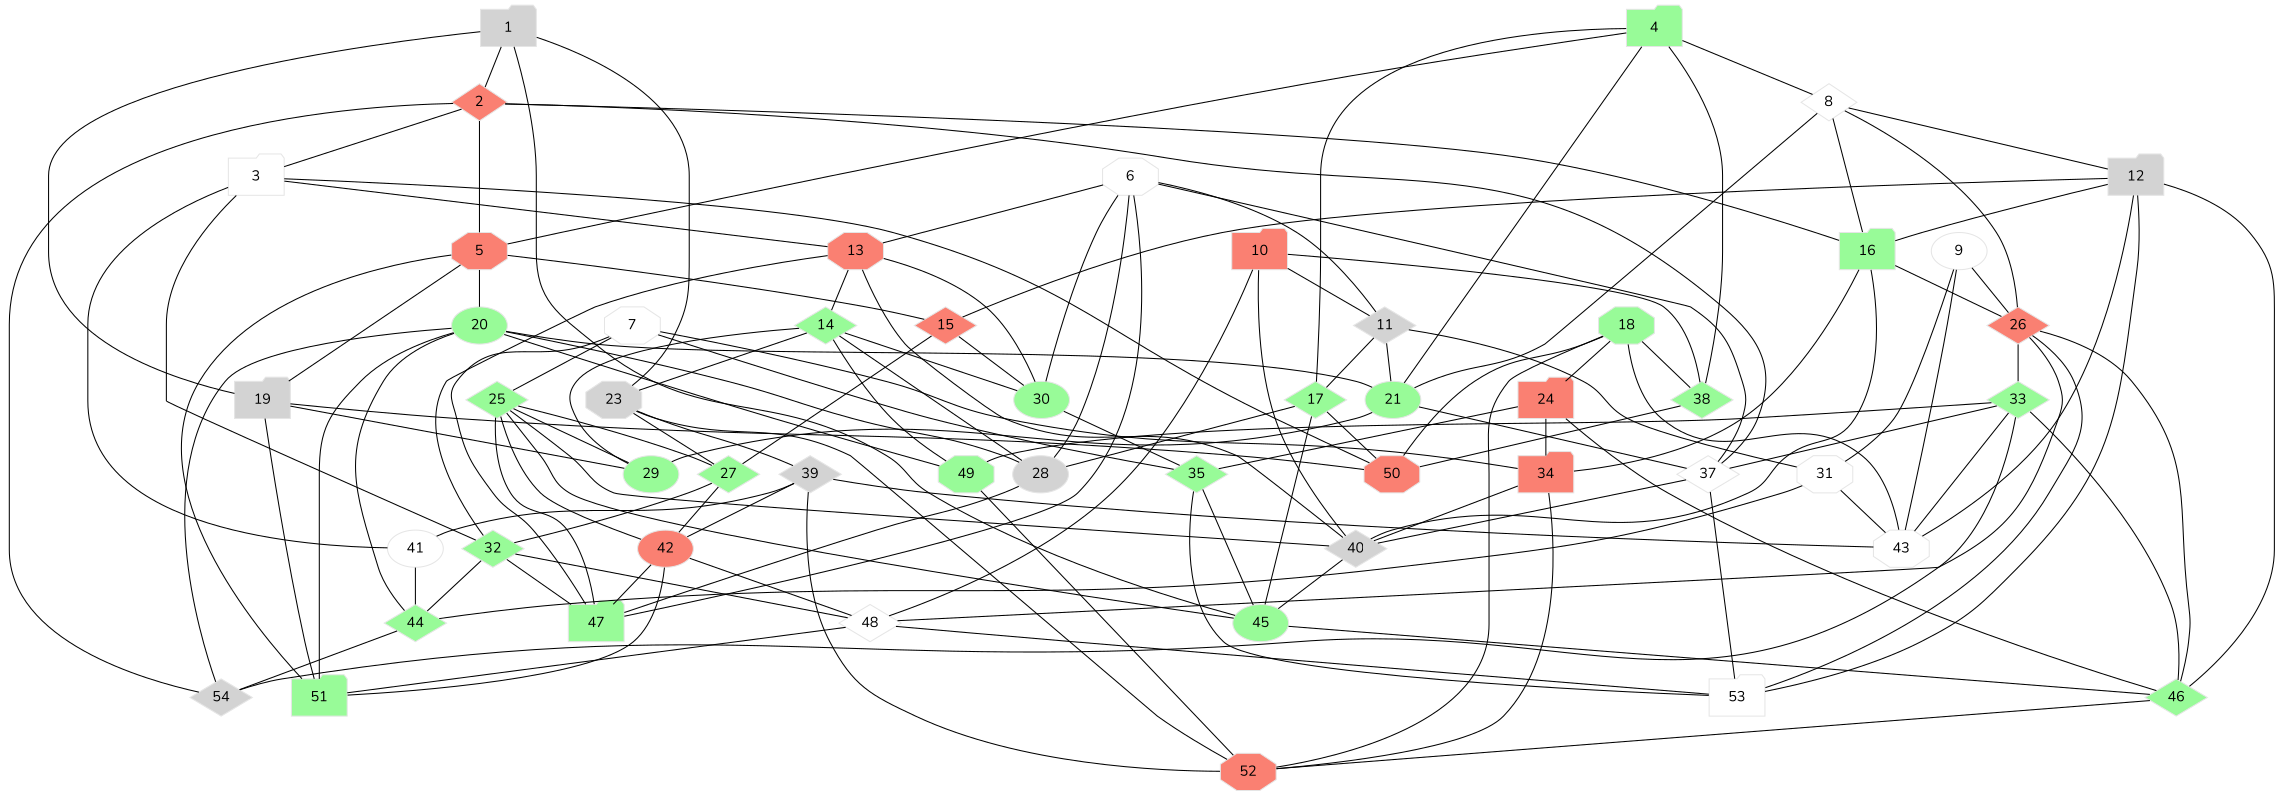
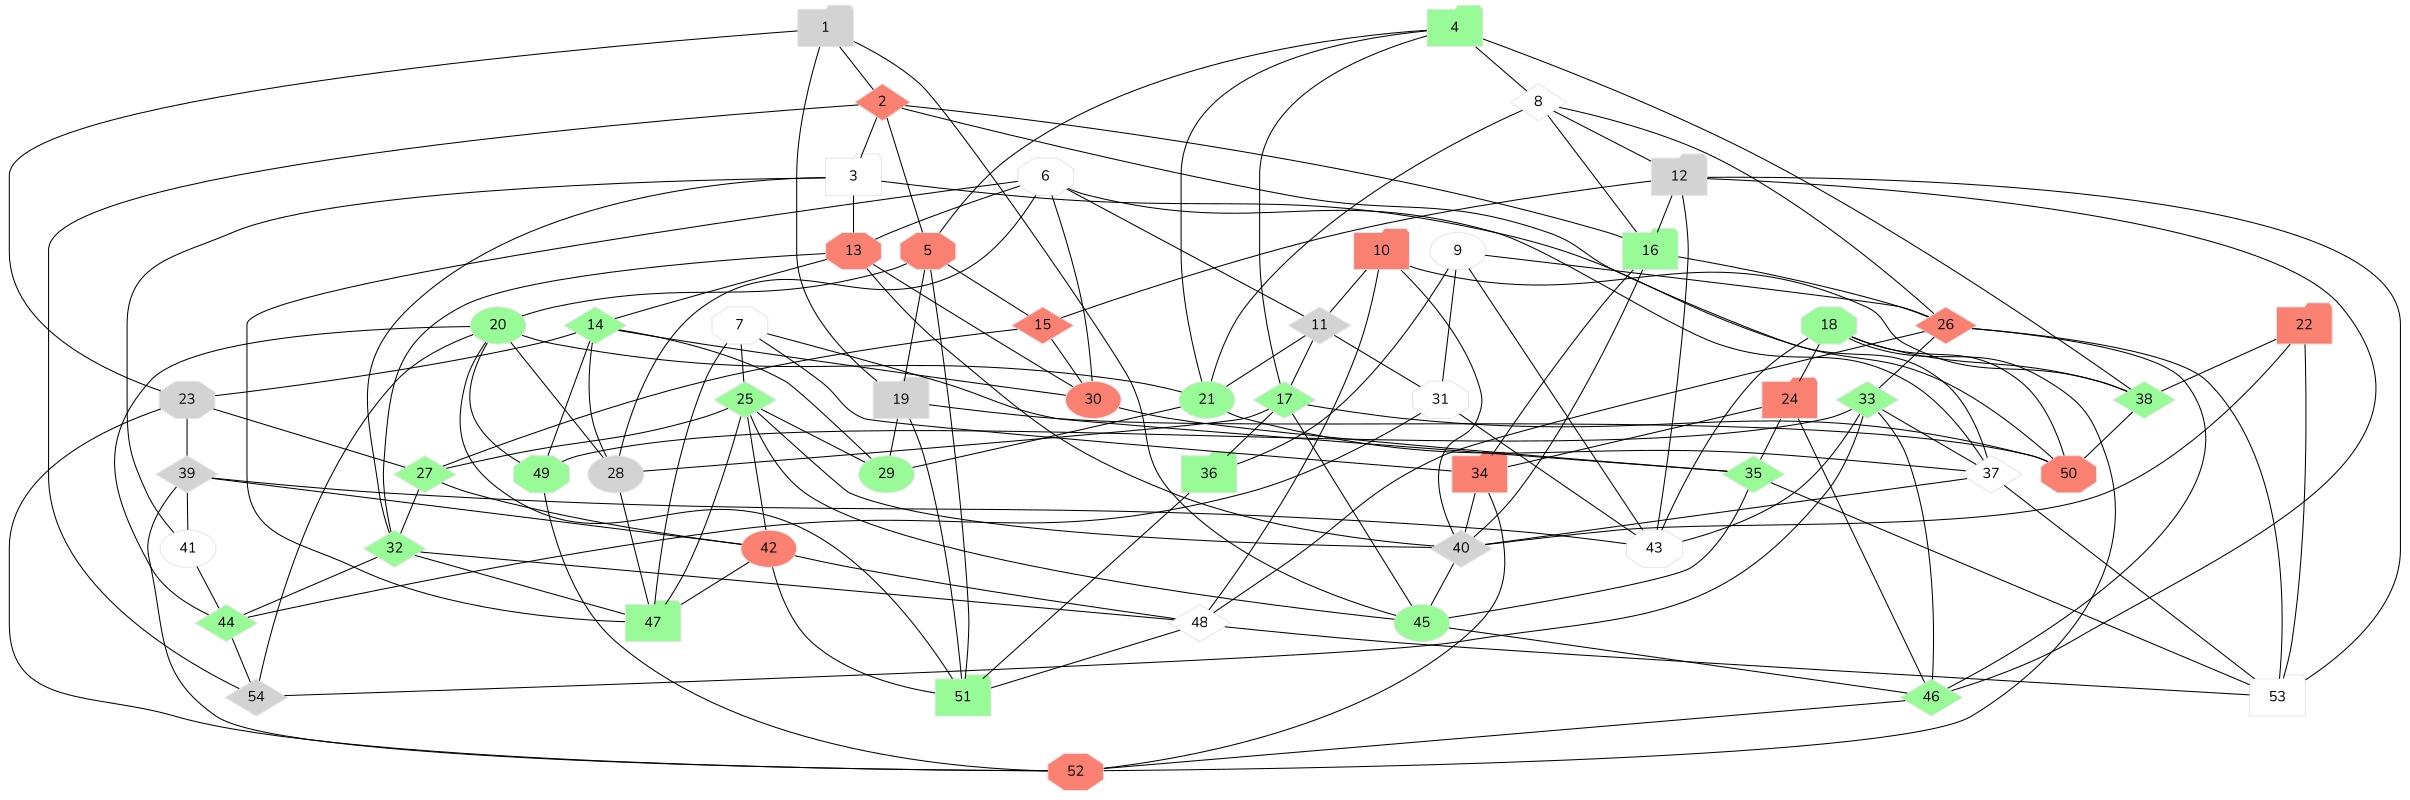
node "22": added
node "30": fillcolor palegreen -> salmon
node "36": added
